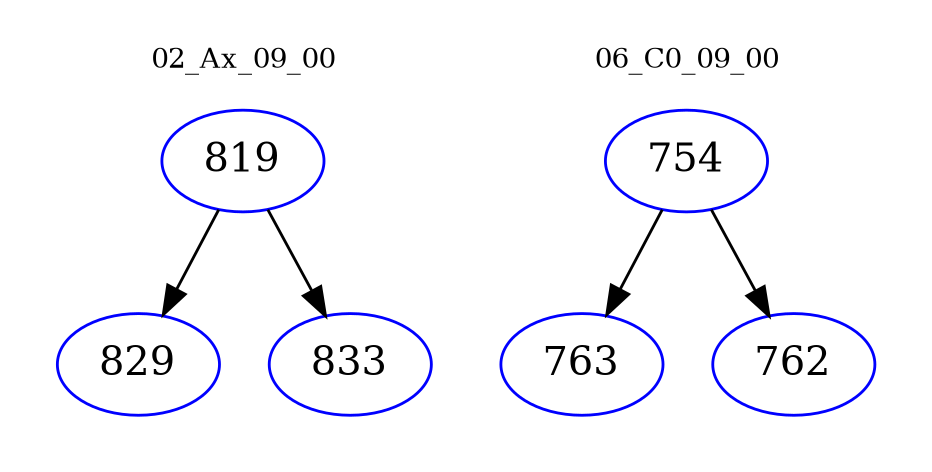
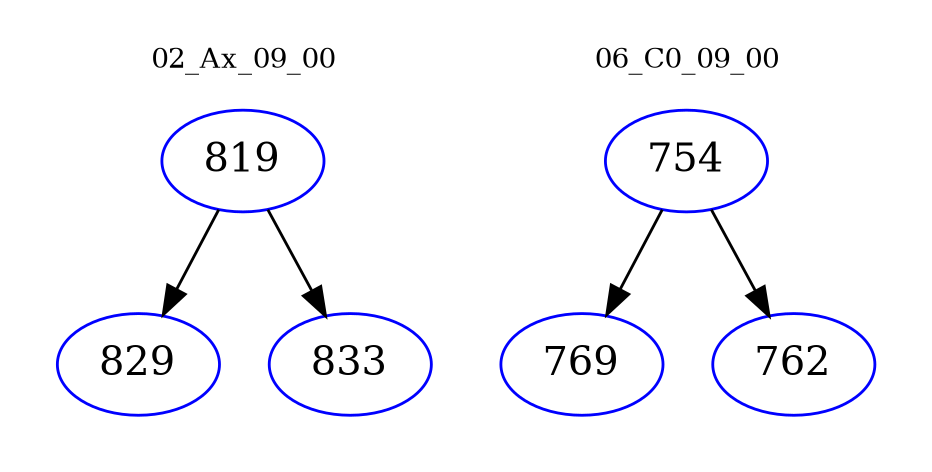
node "763": label "763" -> "769"
